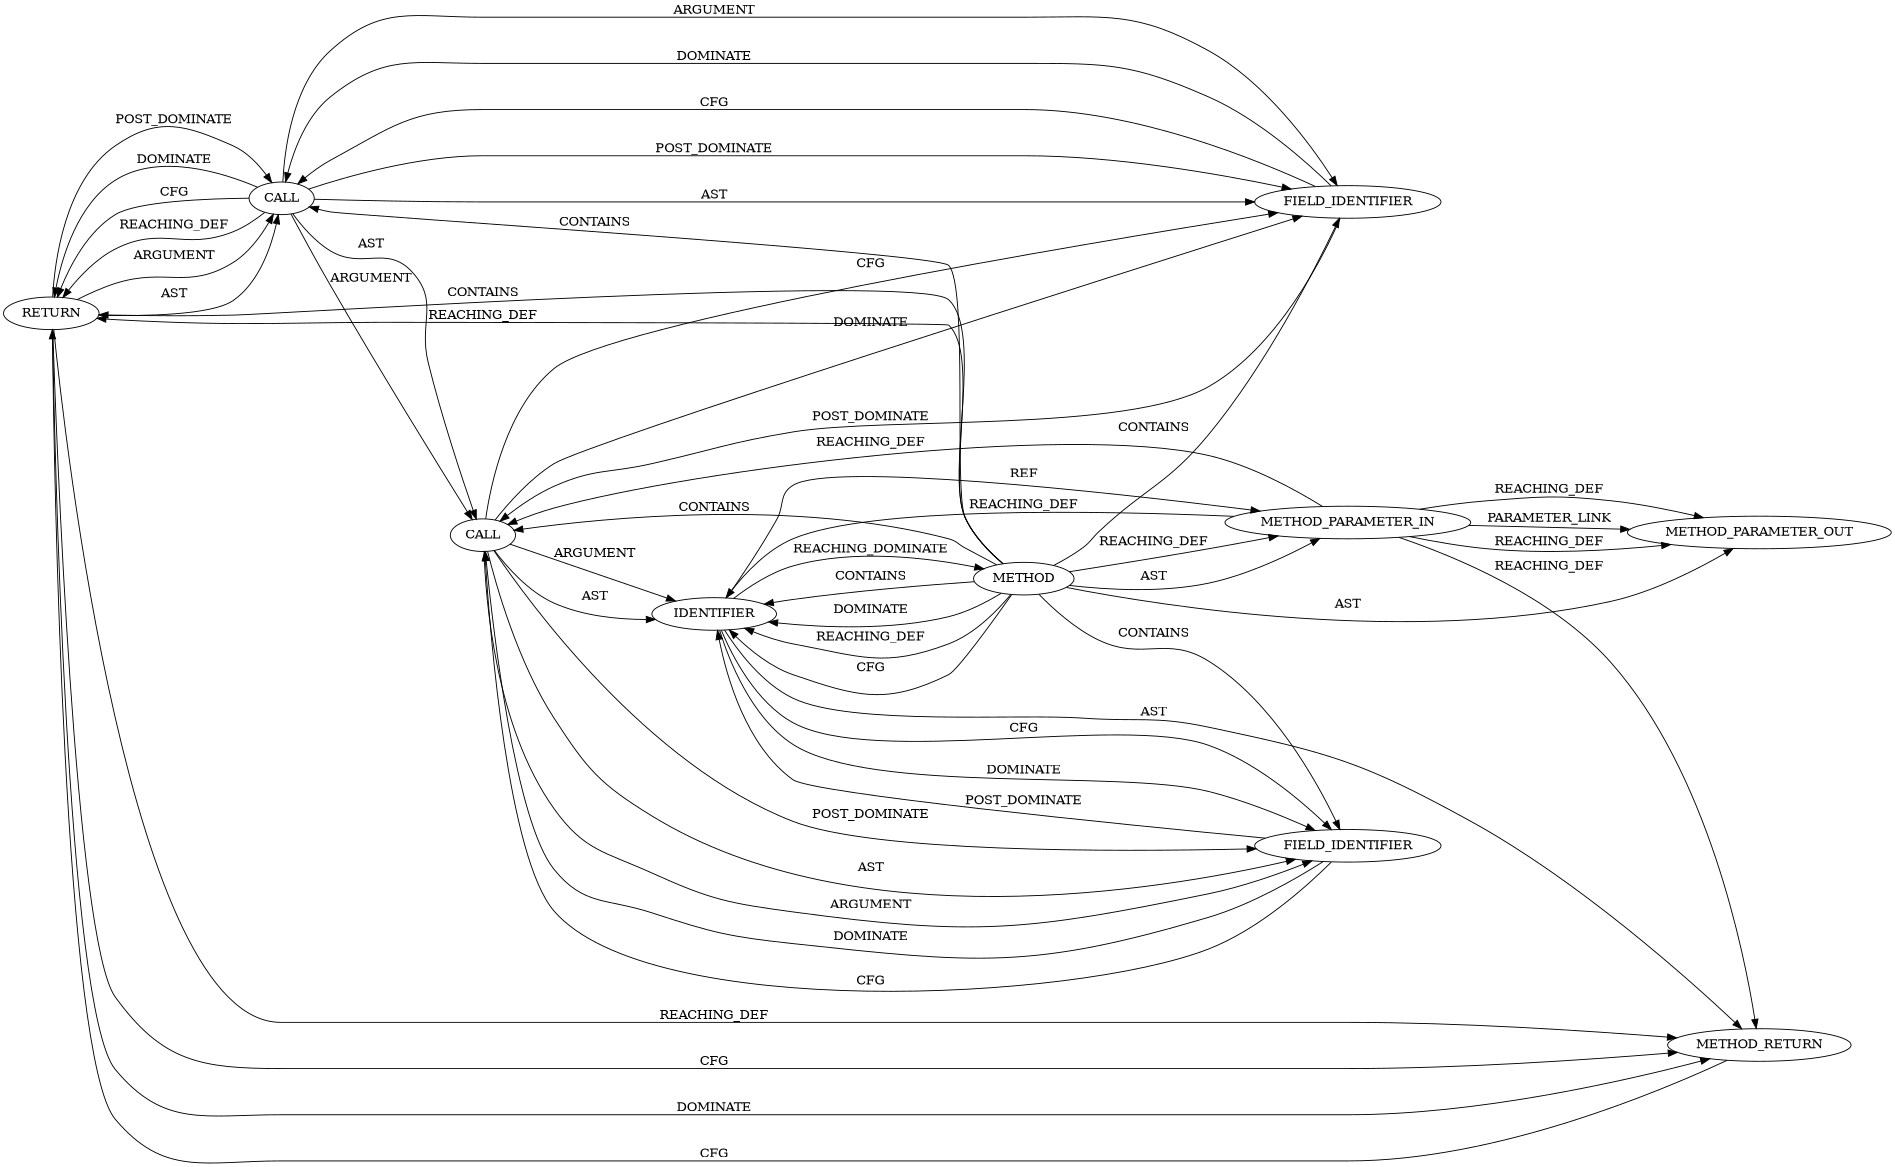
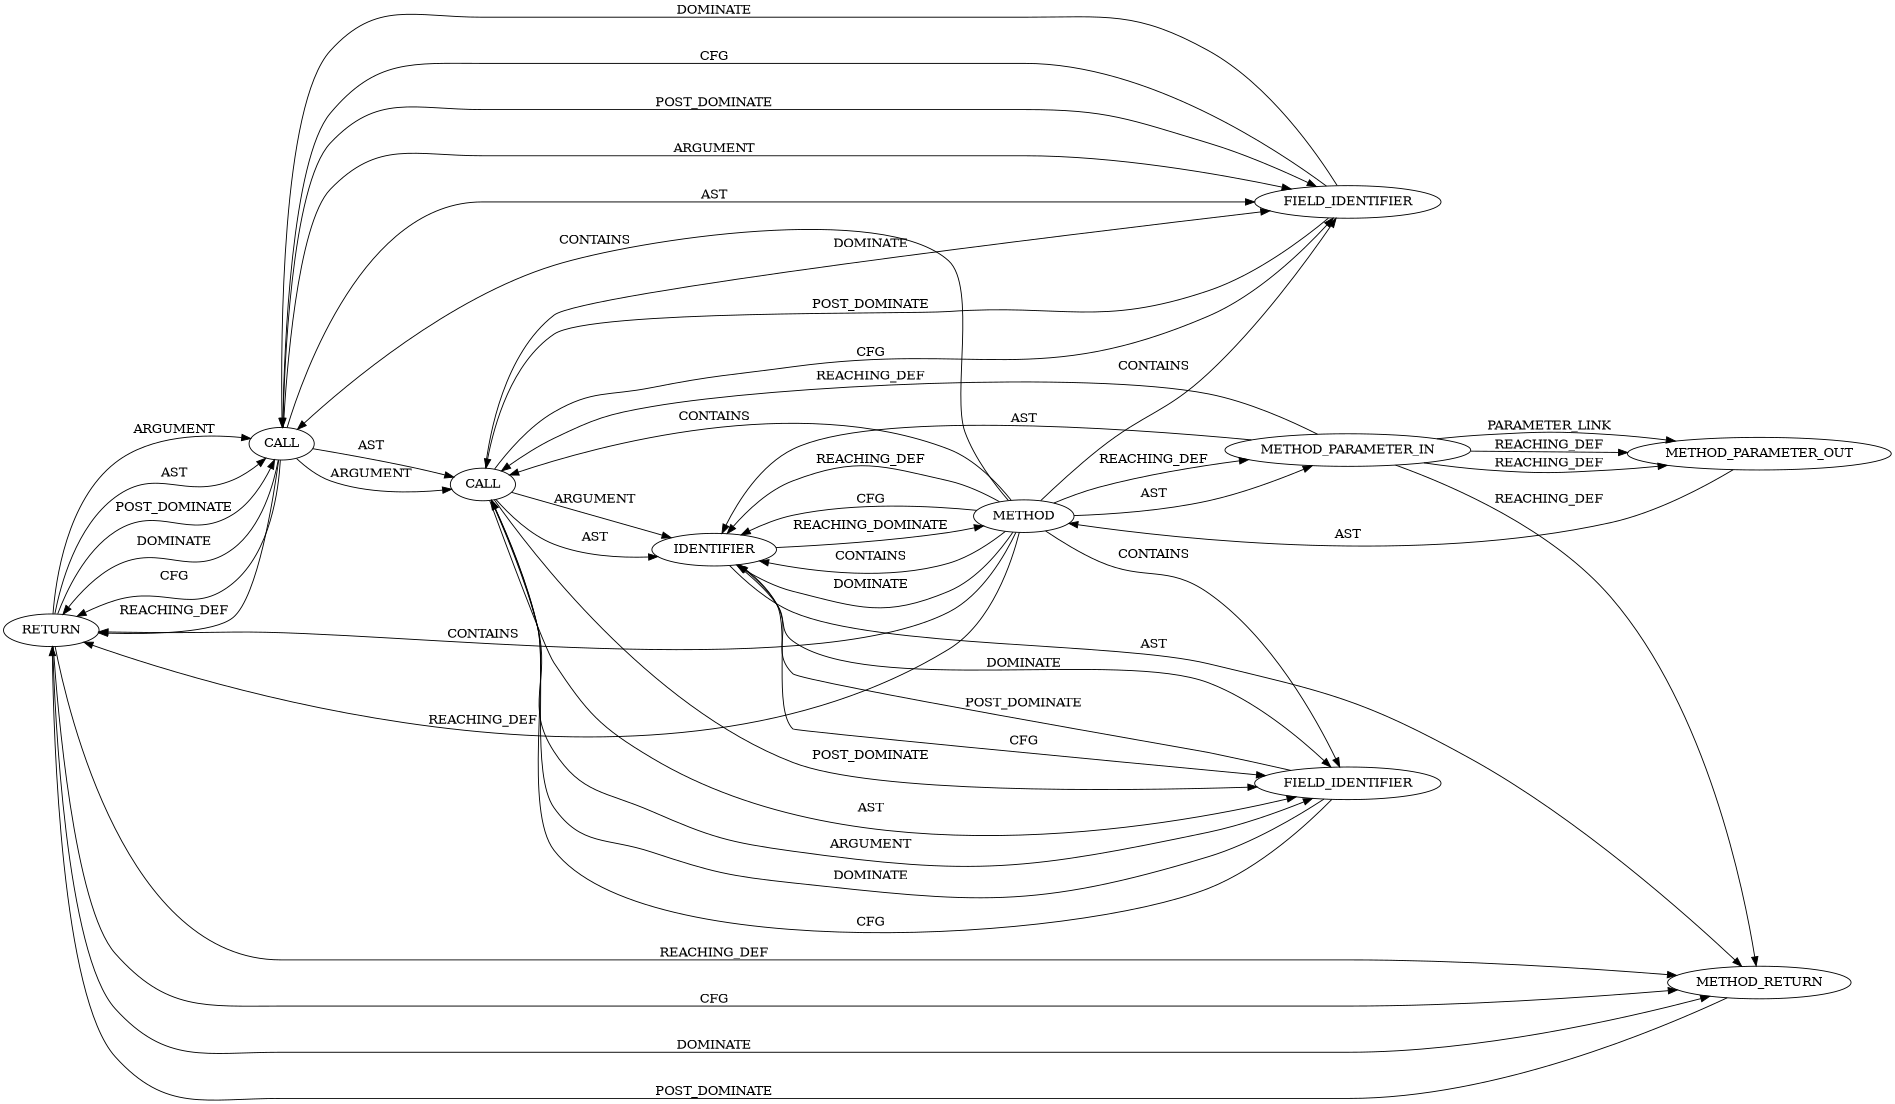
edge "IDENTIFIER" -> "METHOD_PARAMETER_IN": removed, label "REF"
edge "METHOD_PARAMETER_IN" -> "IDENTIFIER": label "REACHING_DEF" -> "AST"
edge "METHOD" -> "METHOD_PARAMETER_OUT": reversed
edge "METHOD_RETURN" -> "RETURN": label "CFG" -> "POST_DOMINATE"
